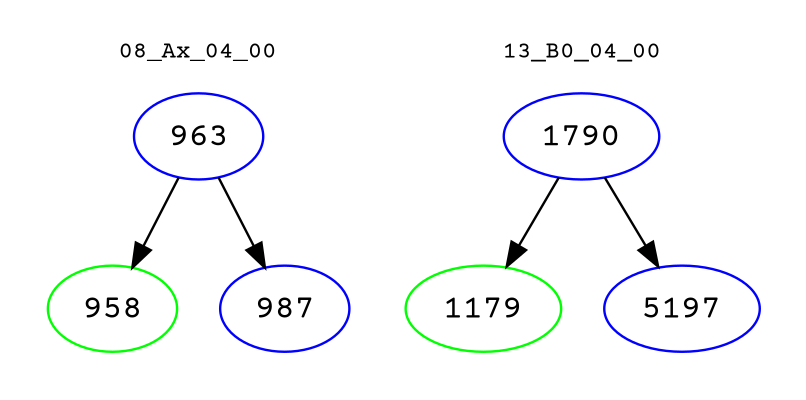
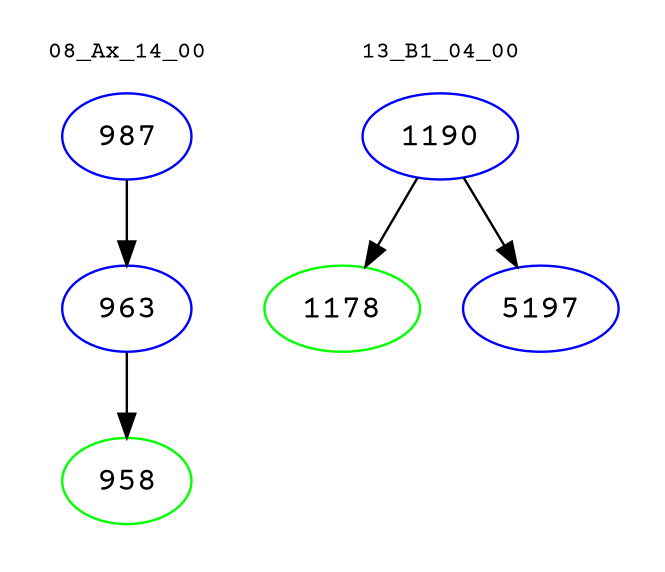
cluster "08_Ax_04_00": label "08_Ax_04_00" -> "08_Ax_14_00"
cluster "13_B0_04_00": label "13_B0_04_00" -> "13_B1_04_00"
node "1790": label "1790" -> "1190"
edge "963" -> "987": reversed
node "1179": label "1179" -> "1178"
